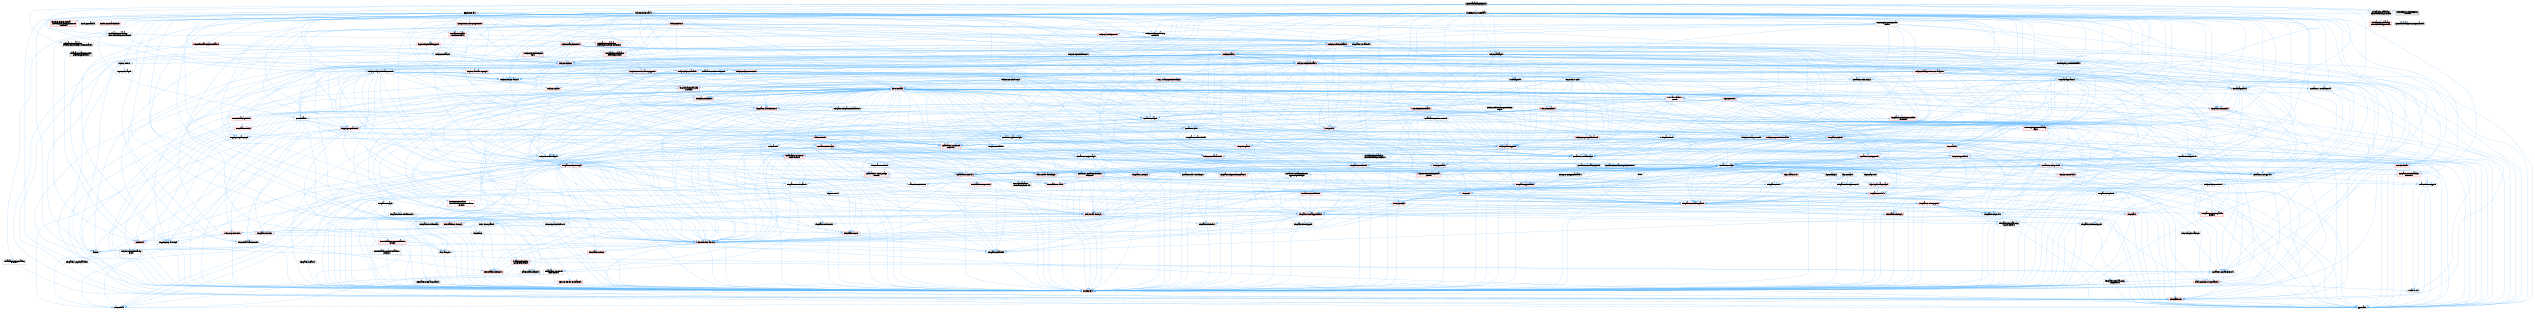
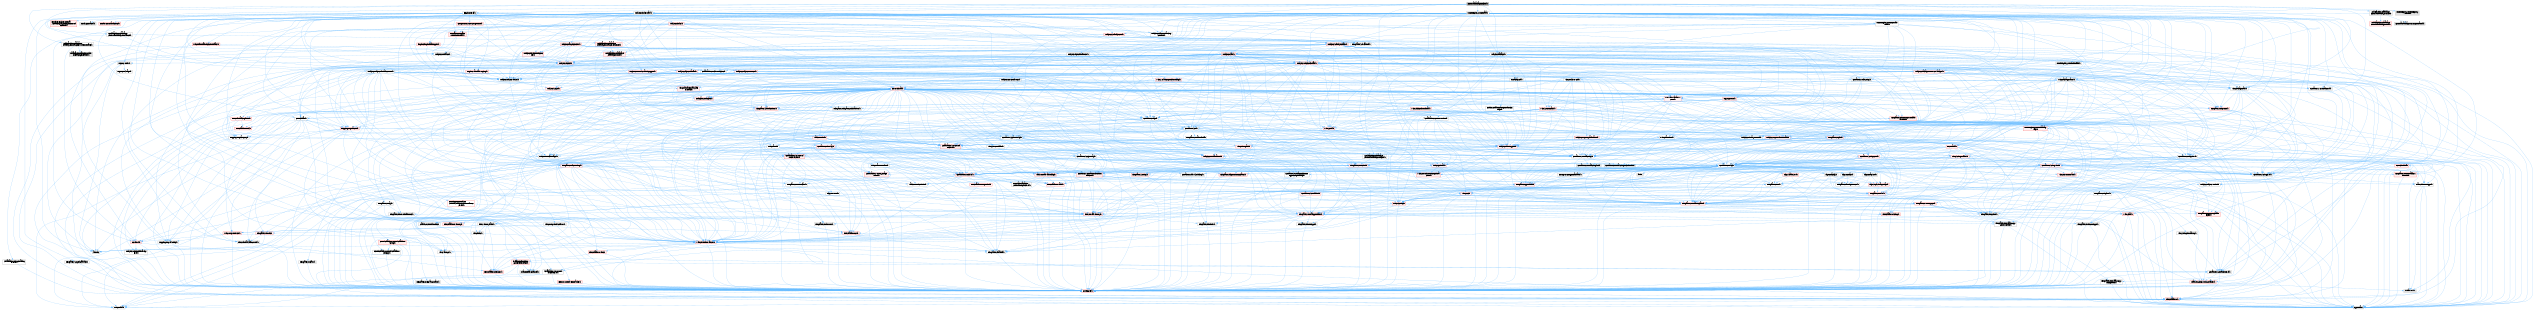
node "Templates/IsArithmetic.h": label "Templates/IsArithmetic.h" -> "StableSort/IsArithmetic.h"
